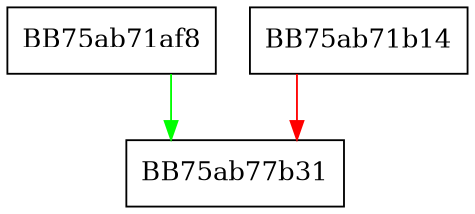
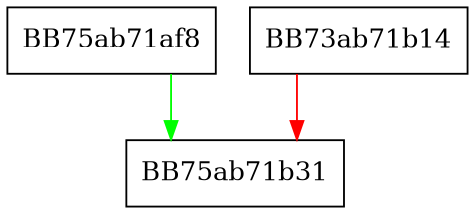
node "BB75ab71b14": label "BB75ab71b14" -> "BB73ab71b14"
node "BB75ab77b31": label "BB75ab77b31" -> "BB75ab71b31"
